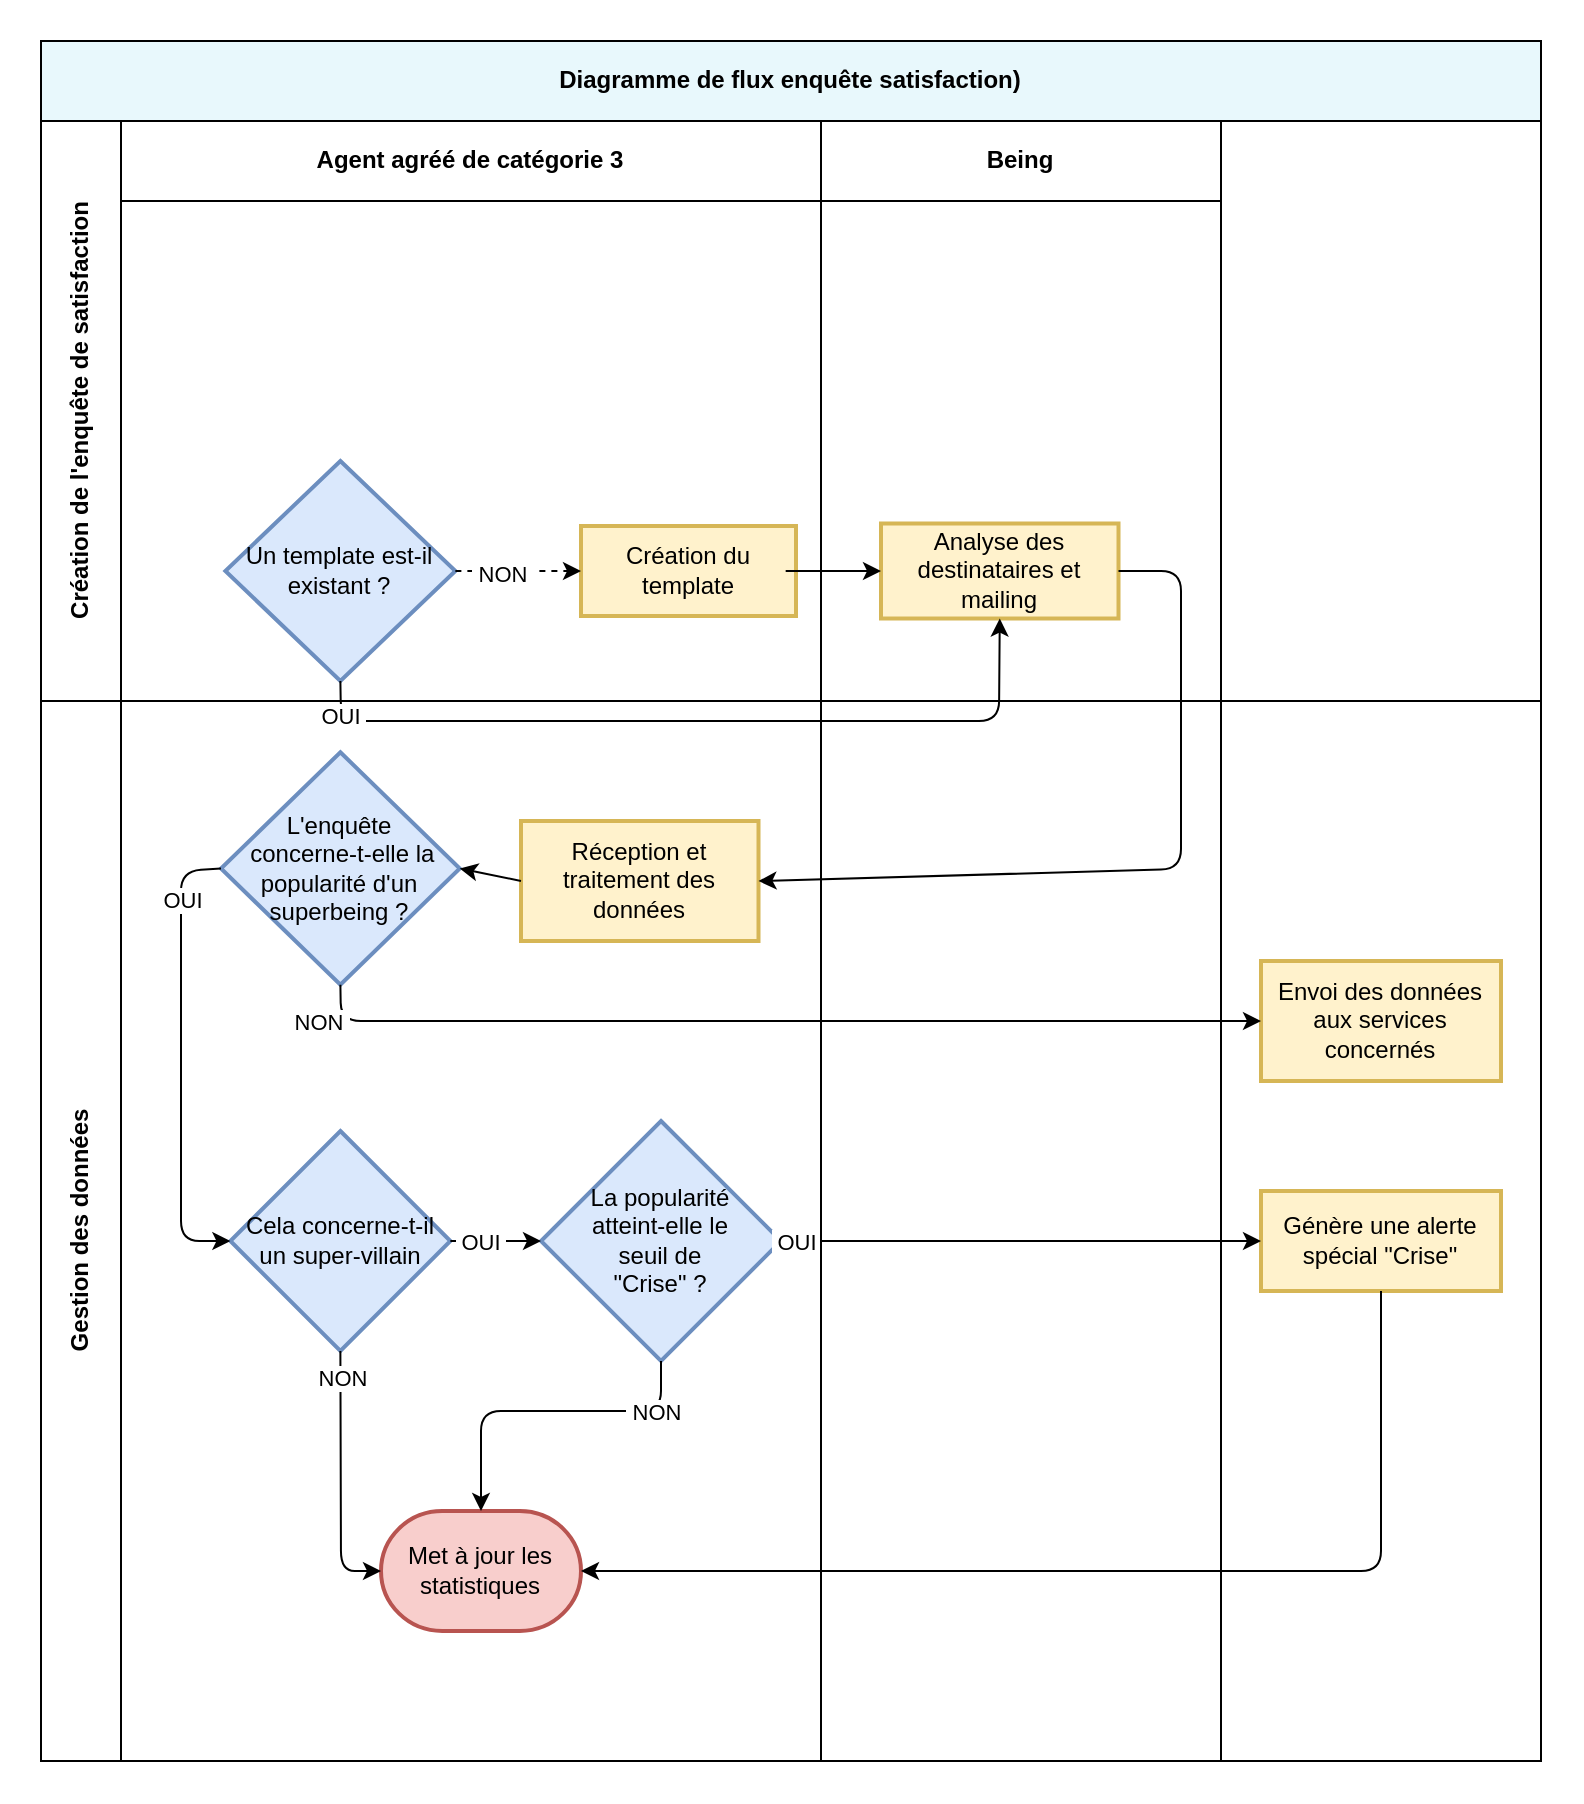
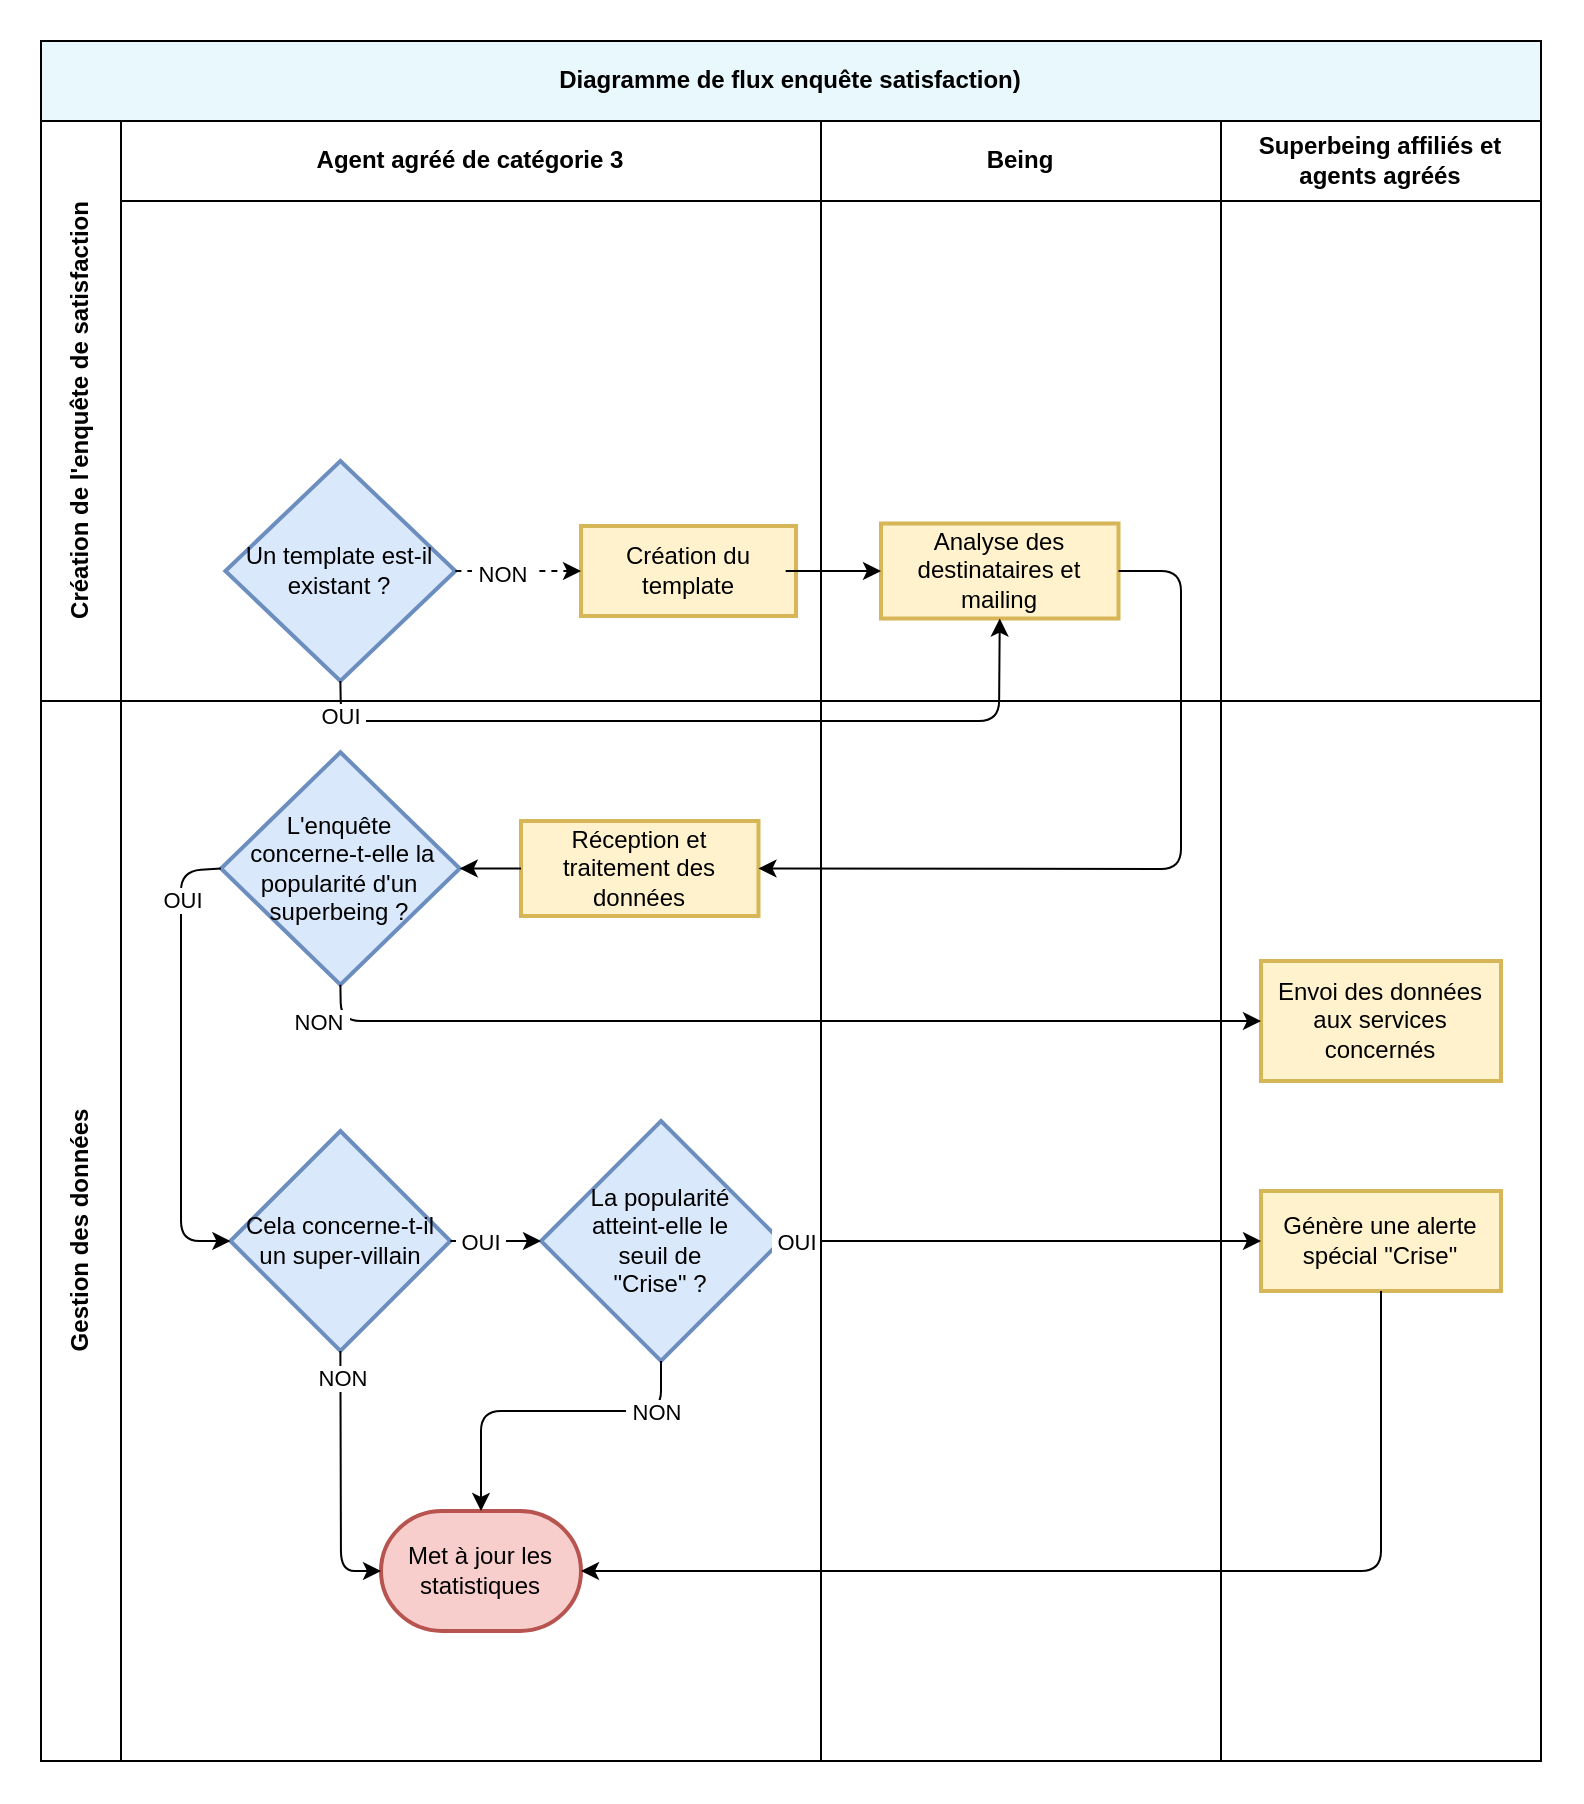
node "Superbeing affiliés et agents agréés": added
node "Réception et traitement des données": size 238x120 -> 238x95
